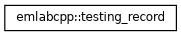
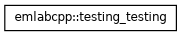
node "emlabcpp::testing_record": label "emlabcpp::testing_record" -> "emlabcpp::testing_testing"
